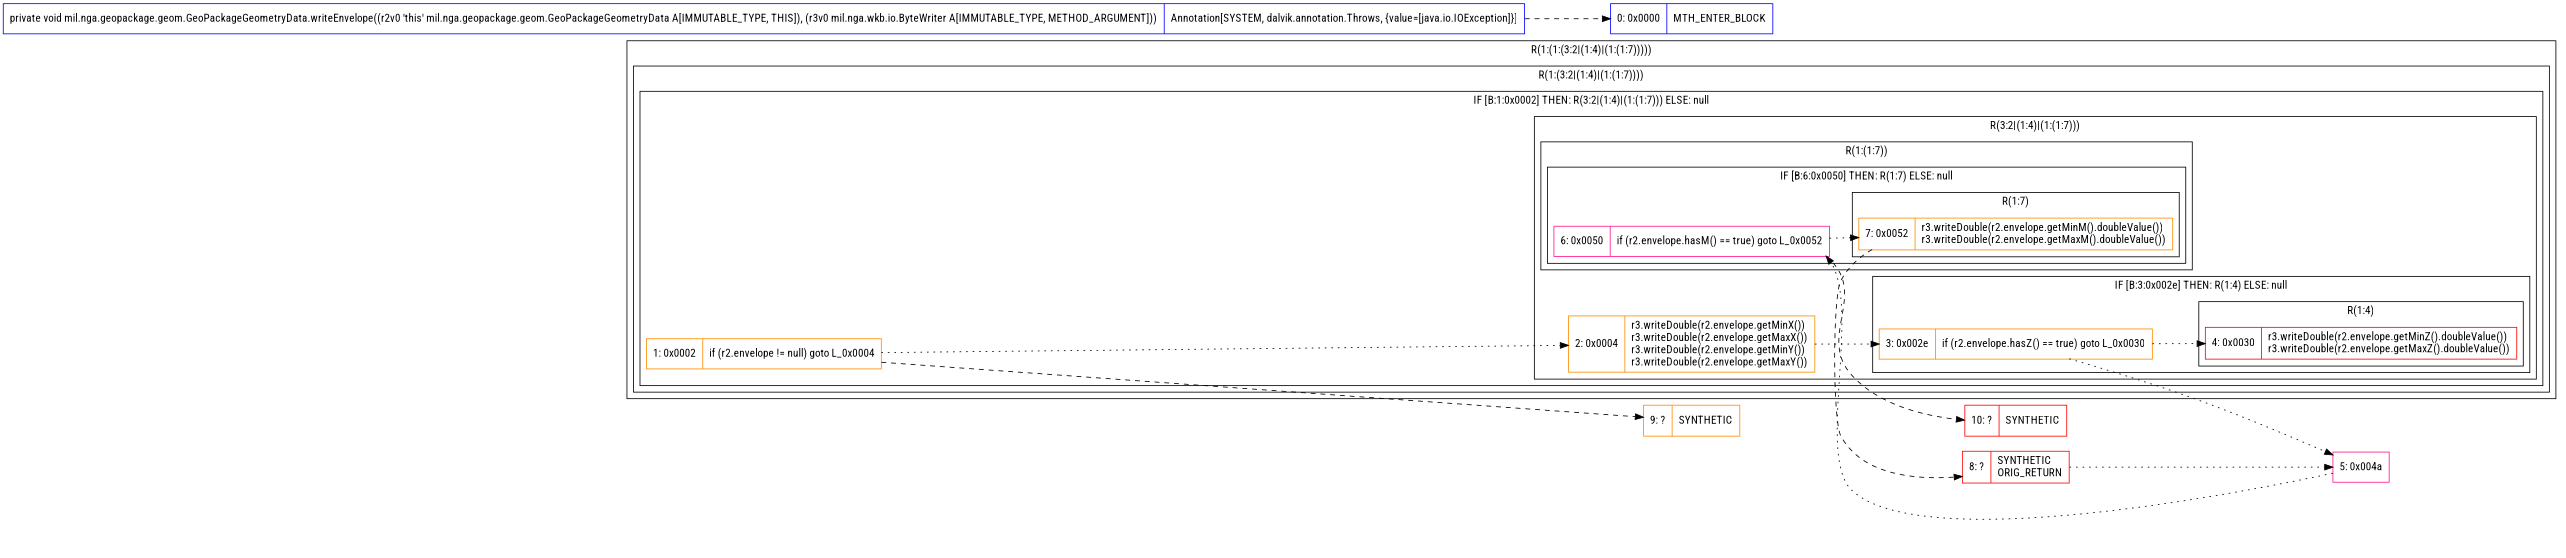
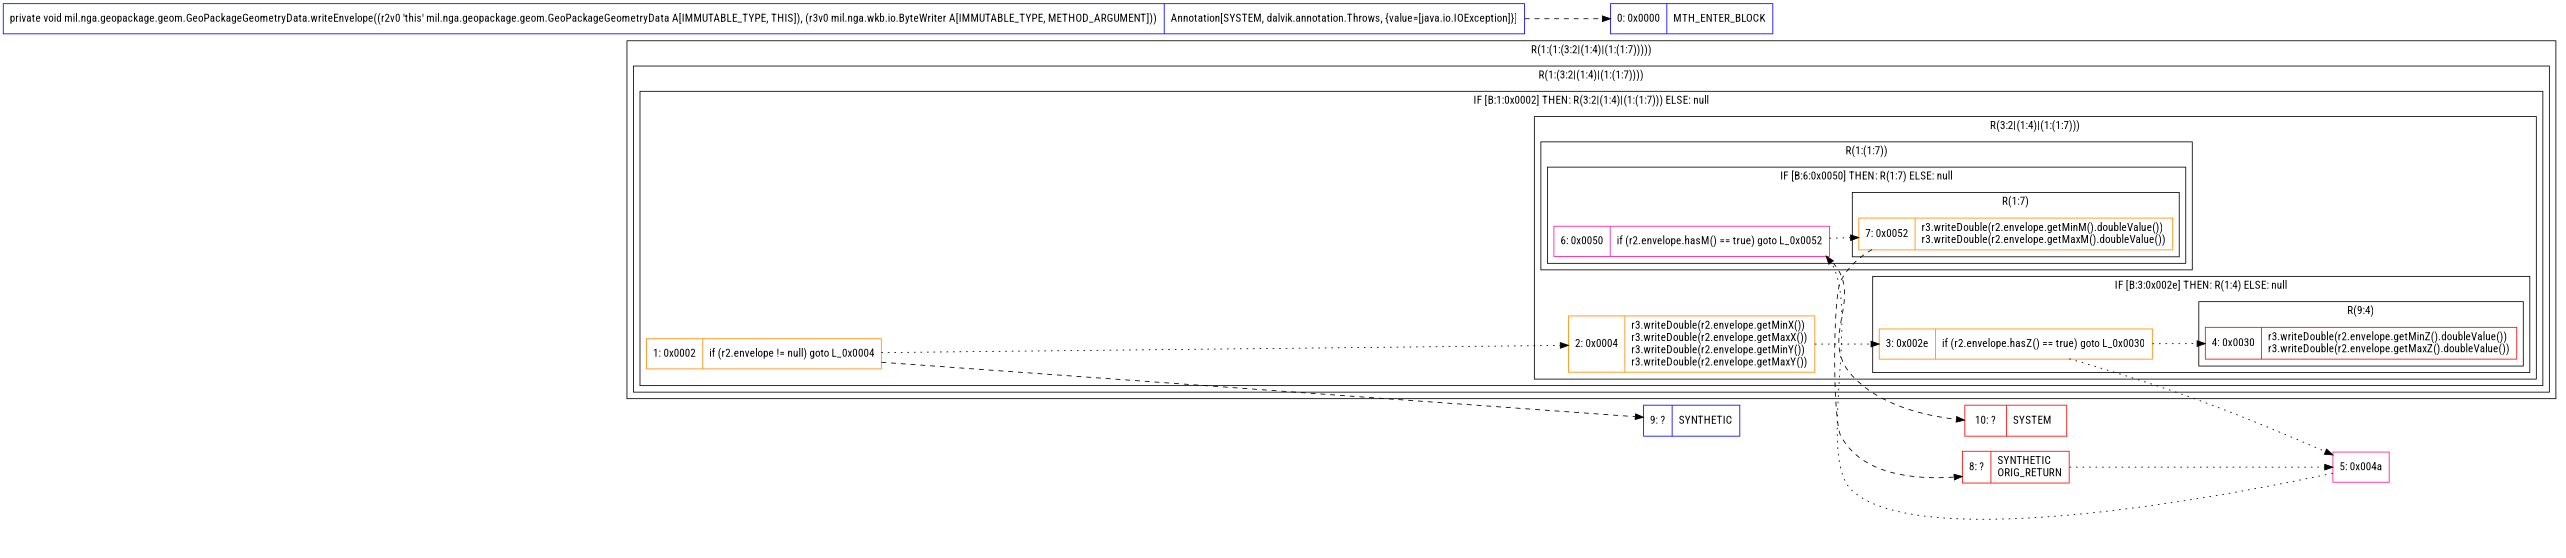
cluster "R(1:4)": label "R(1:4)" -> "R(9:4)"
node "10: ?": text "SYNTHETIC" -> "SYSTEM"
node "9: ?": color darkorange -> blue
